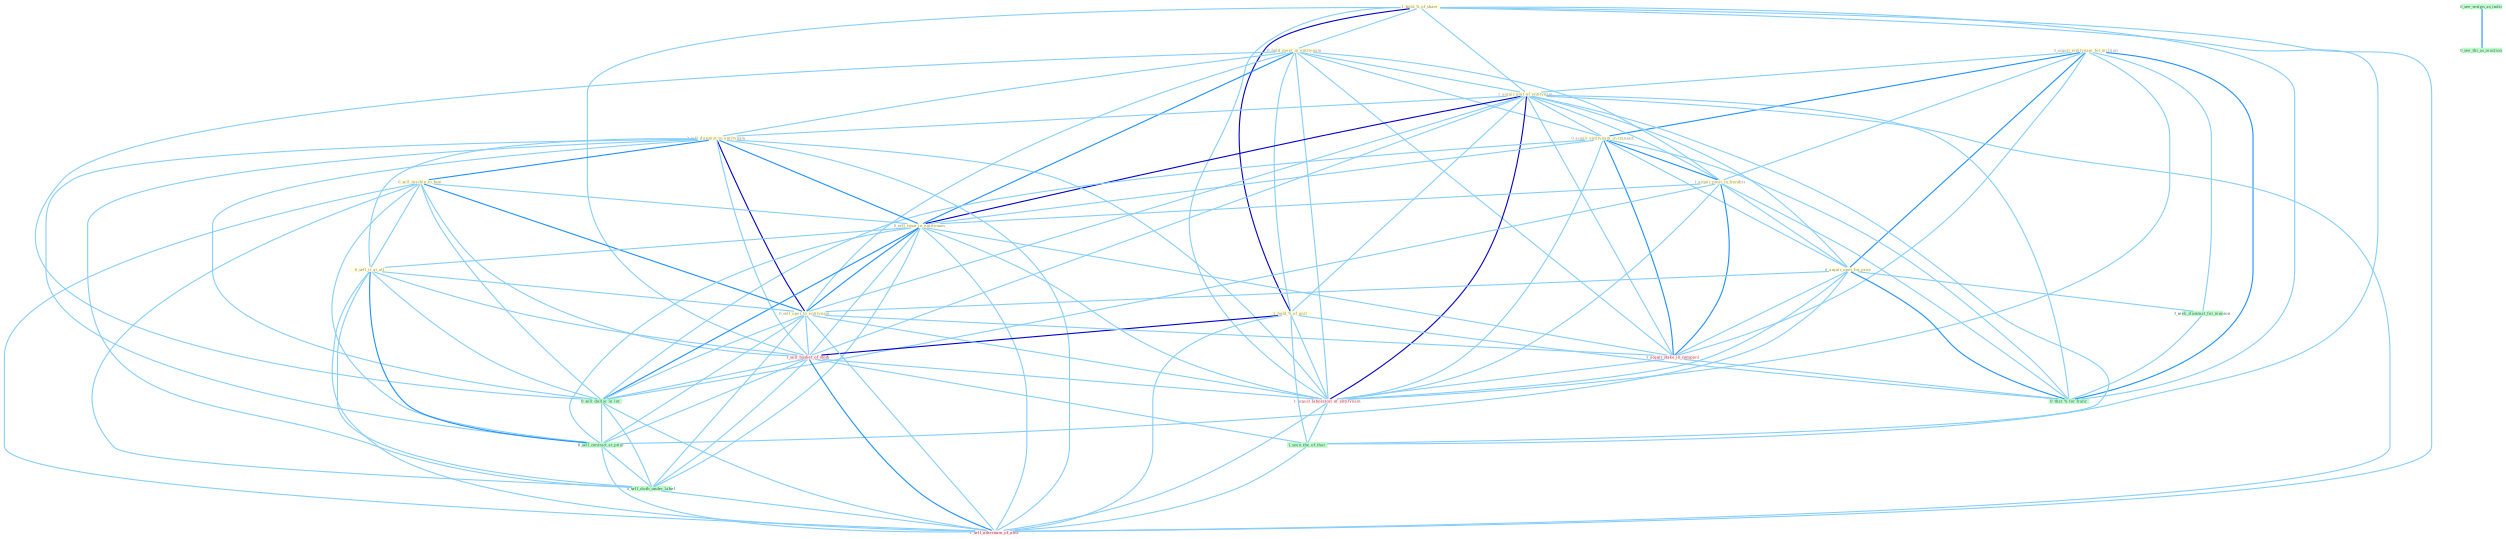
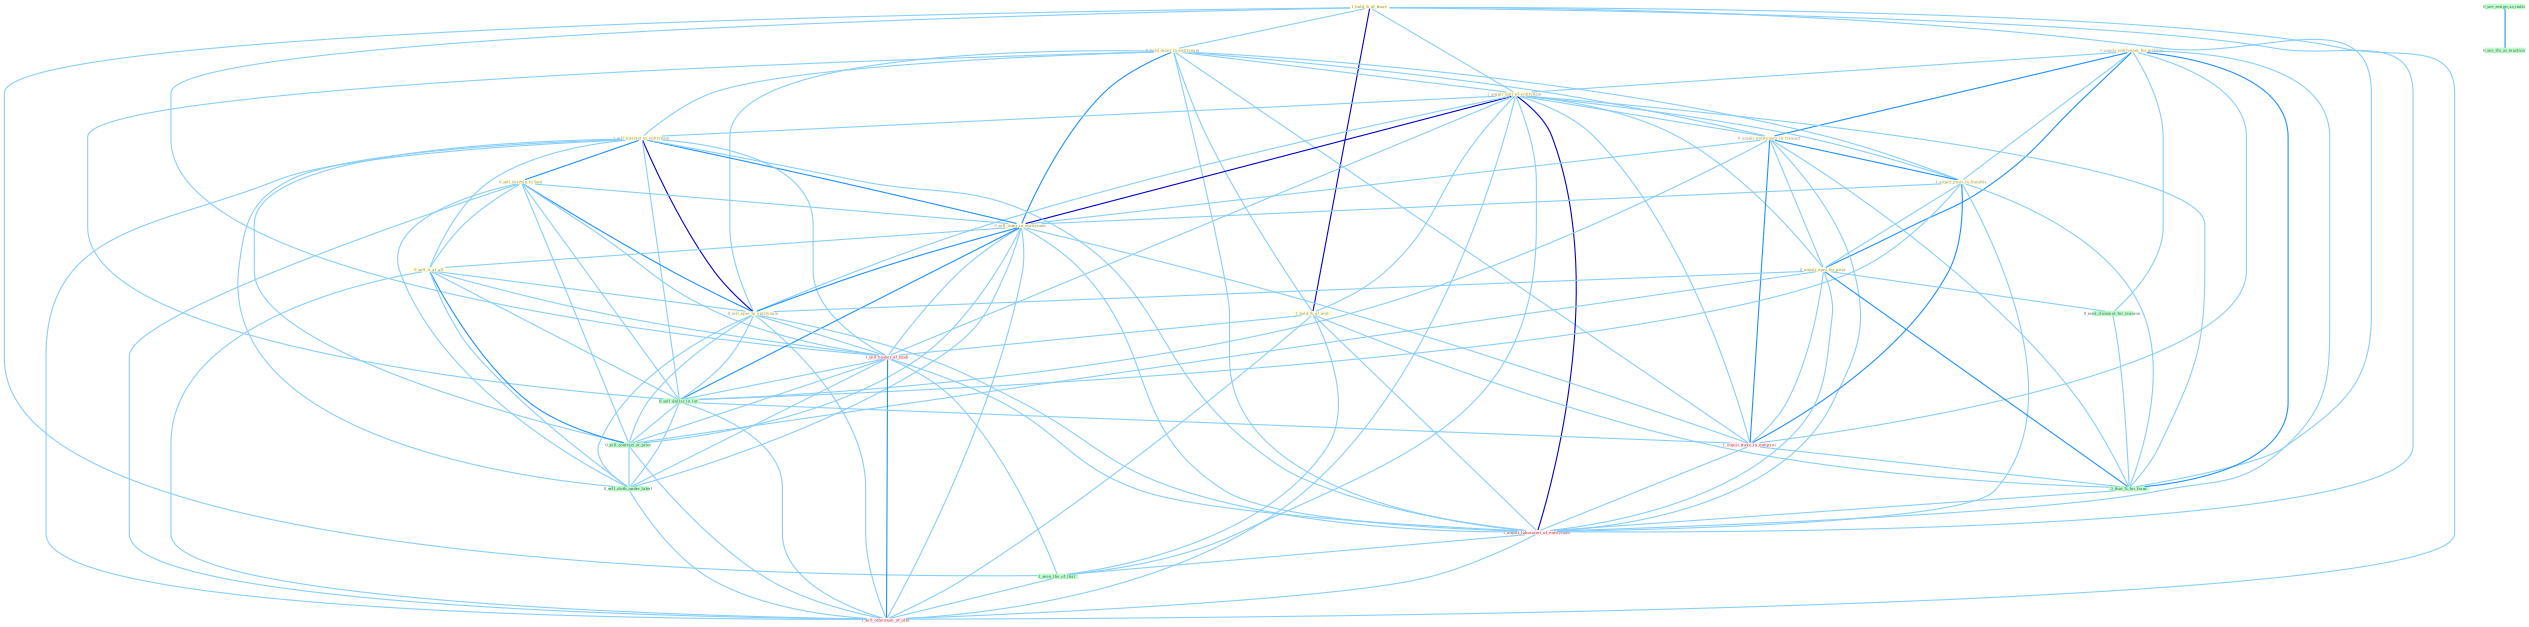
node "0_sell_classmat_to_entitynam": label "0_sell_classmat_to_entitynam" -> "0_sell_interest_to_entitynam"
edge "1_hold_%_of_unit" -- "1_sell_basket_of_stock": color #0000cd -> #87cefa
edge "0_sell_oper_to_entitynam" -- "1_acquir_stake_in_compani": now "0_sell_dollar_in_lot" -- "1_acquir_stake_in_compani"
edge "0_that_%_for_franc" -- "1_acquir_laboratori_of_entitynam": added
